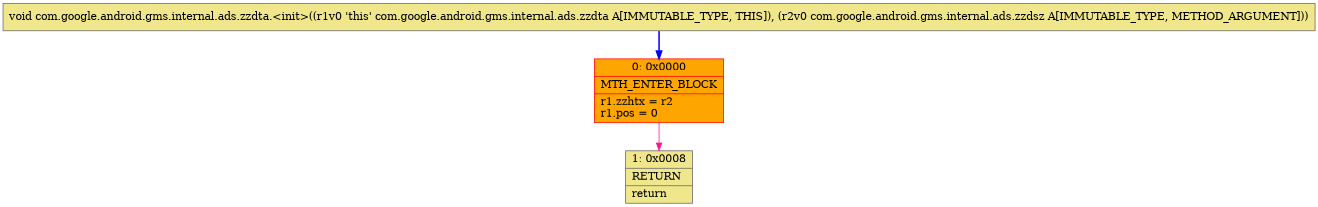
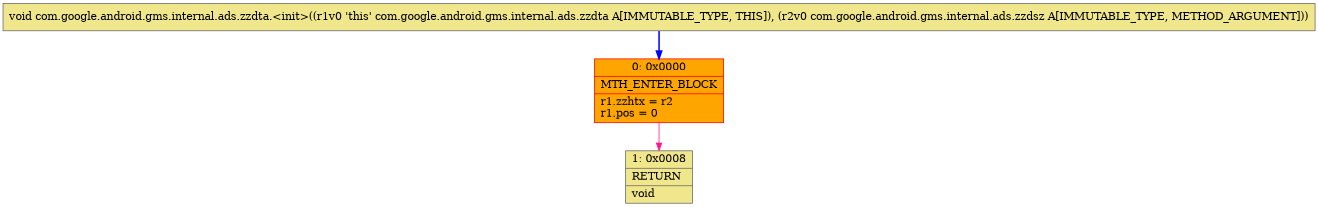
node "1: 0x0008": text "return" -> "void"
